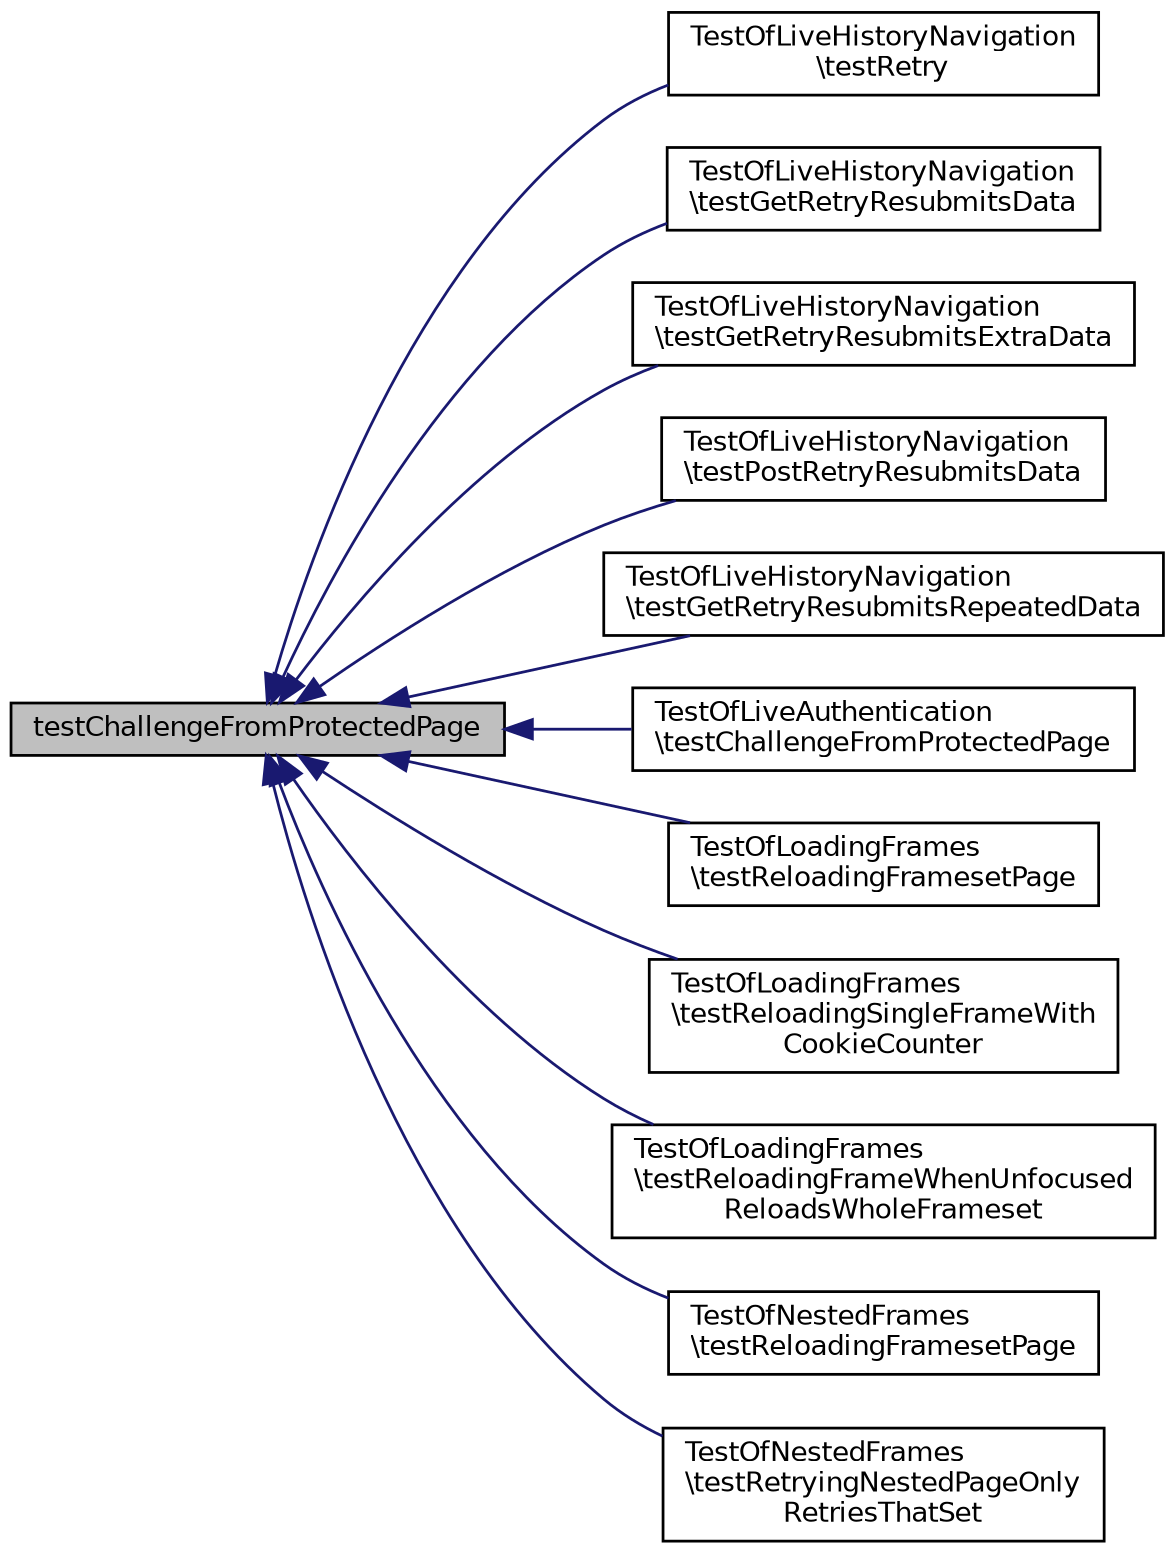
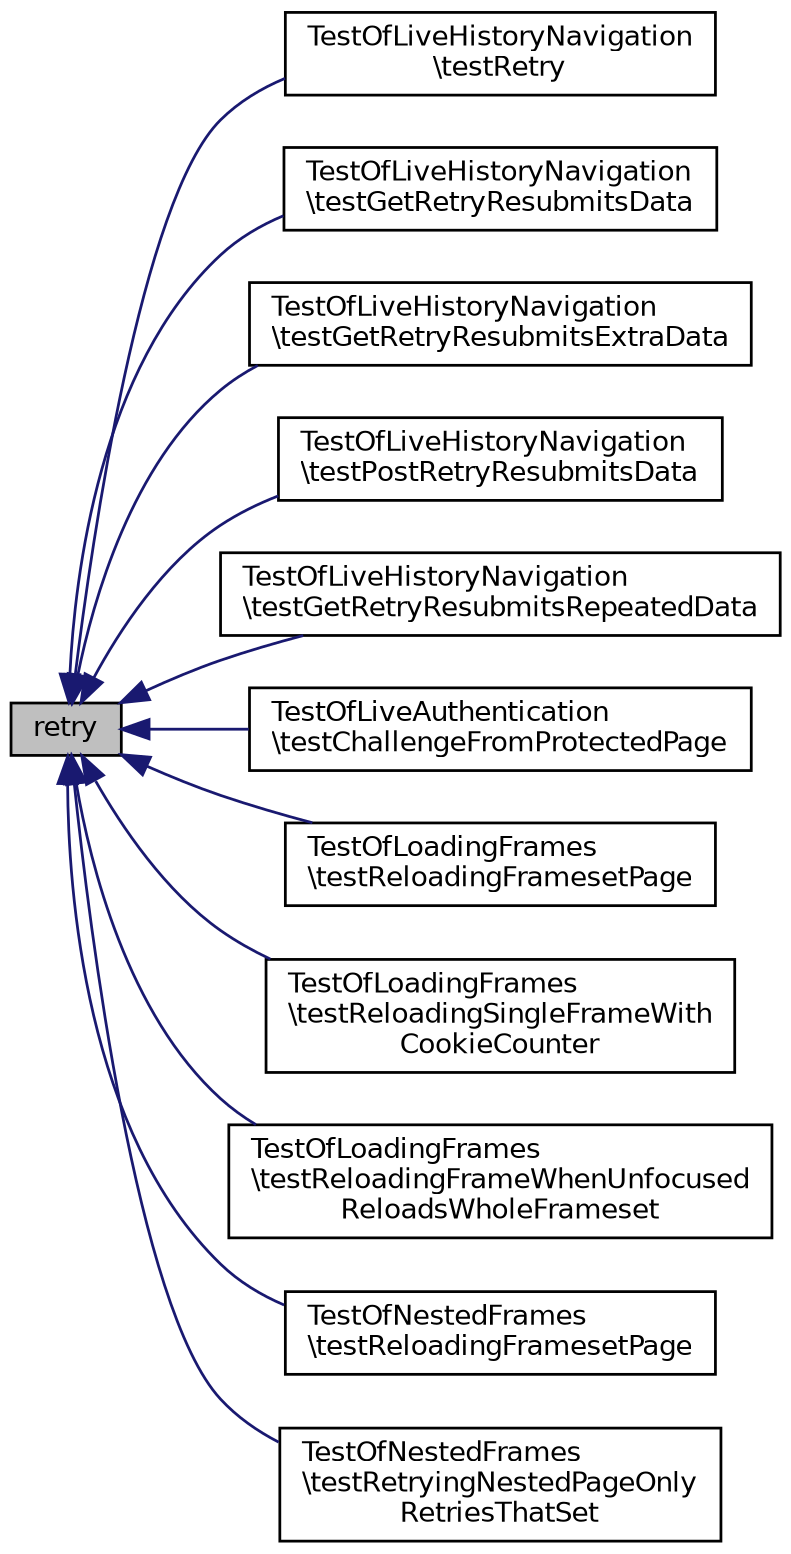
node "testChallengeFromProtectedPage": label "testChallengeFromProtectedPage" -> "retry"
